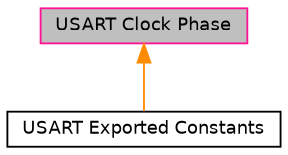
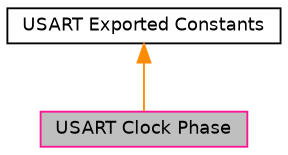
edge "USART Exported Constants" -> "USART Clock Phase": reversed
